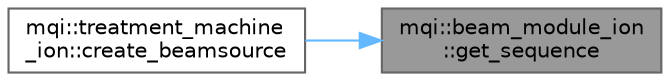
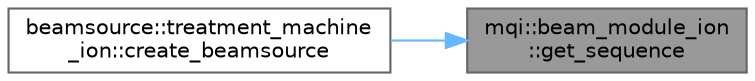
node "mqi::treatment_machine _ion::create_beamsource": label "mqi::treatment_machine _ion::create_beamsource" -> "beamsource::treatment_machine _ion::create_beamsource"
